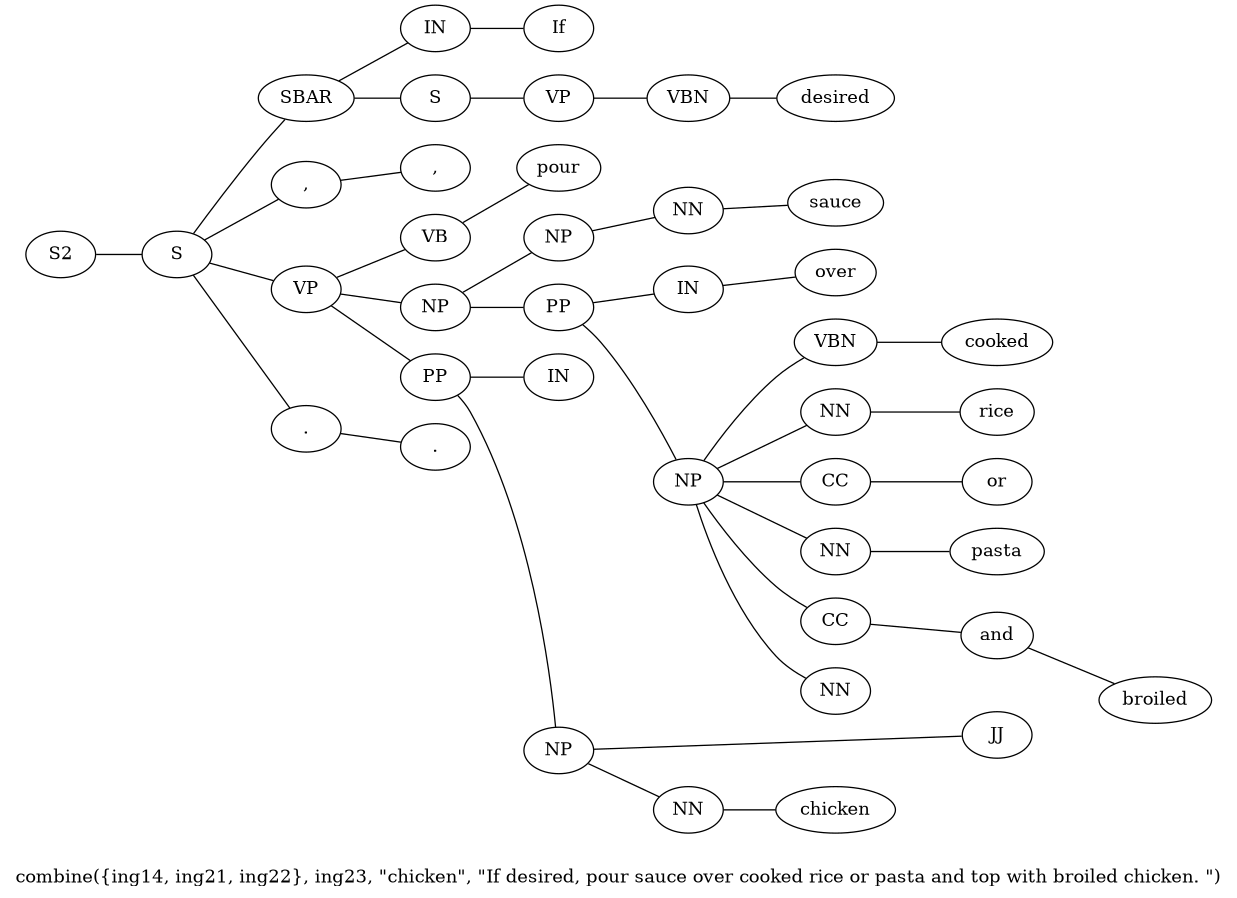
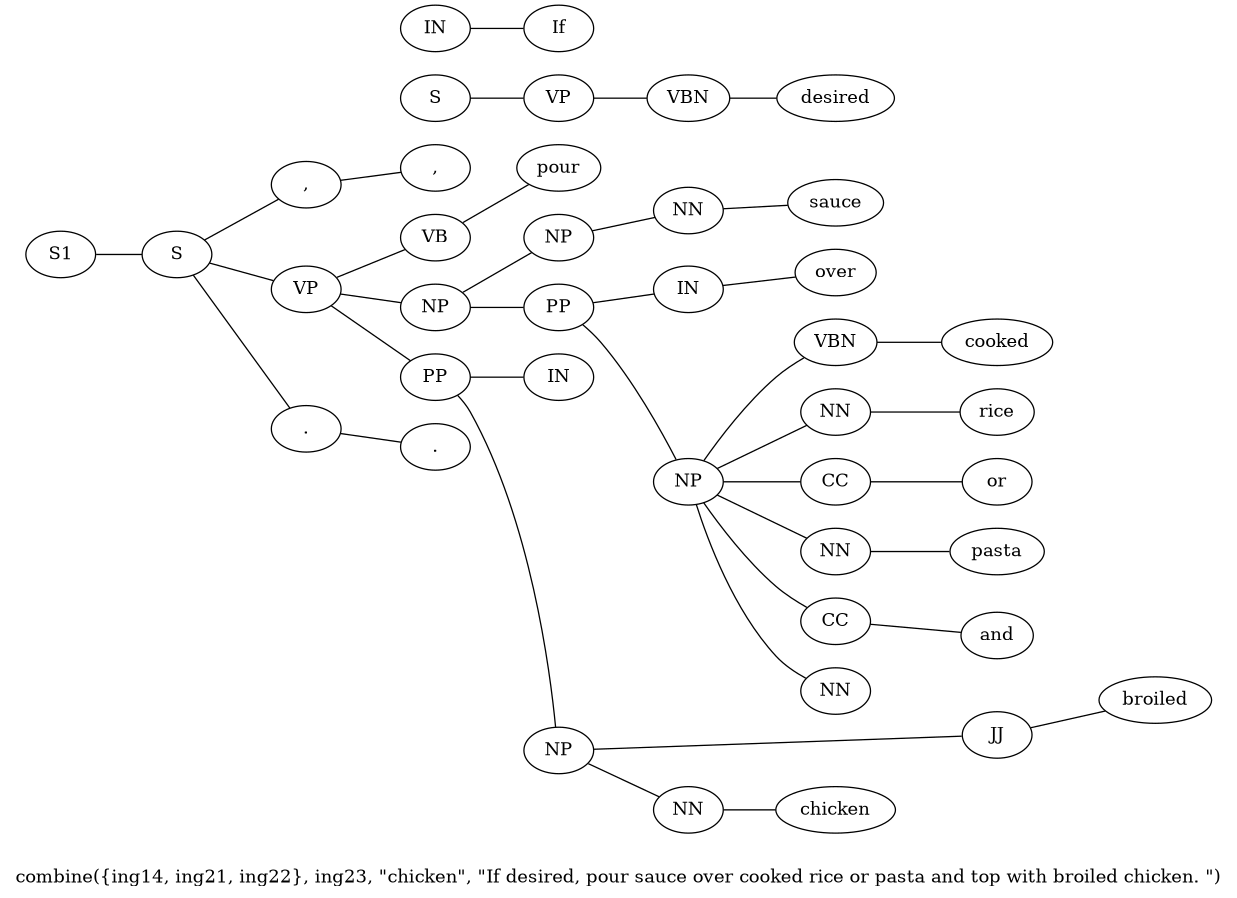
node "SBAR": removed
node "S2": label "S2" -> "S1"
edge "and" -- "broiled": now "JJ" -- "broiled"
